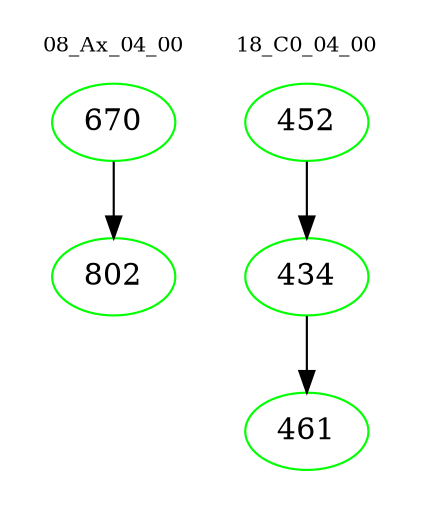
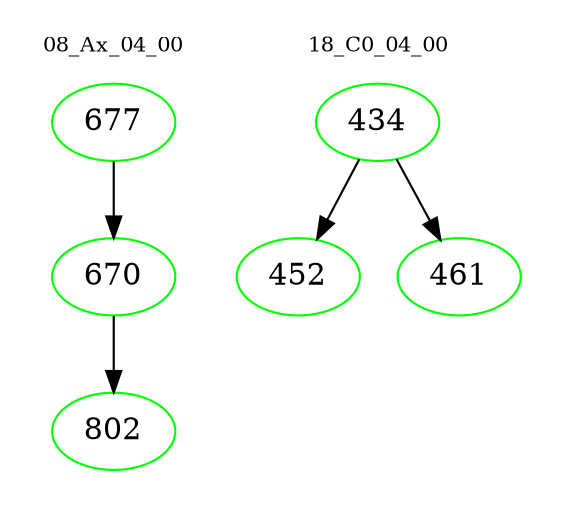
node "677": added
edge "452" -> "434": reversed
